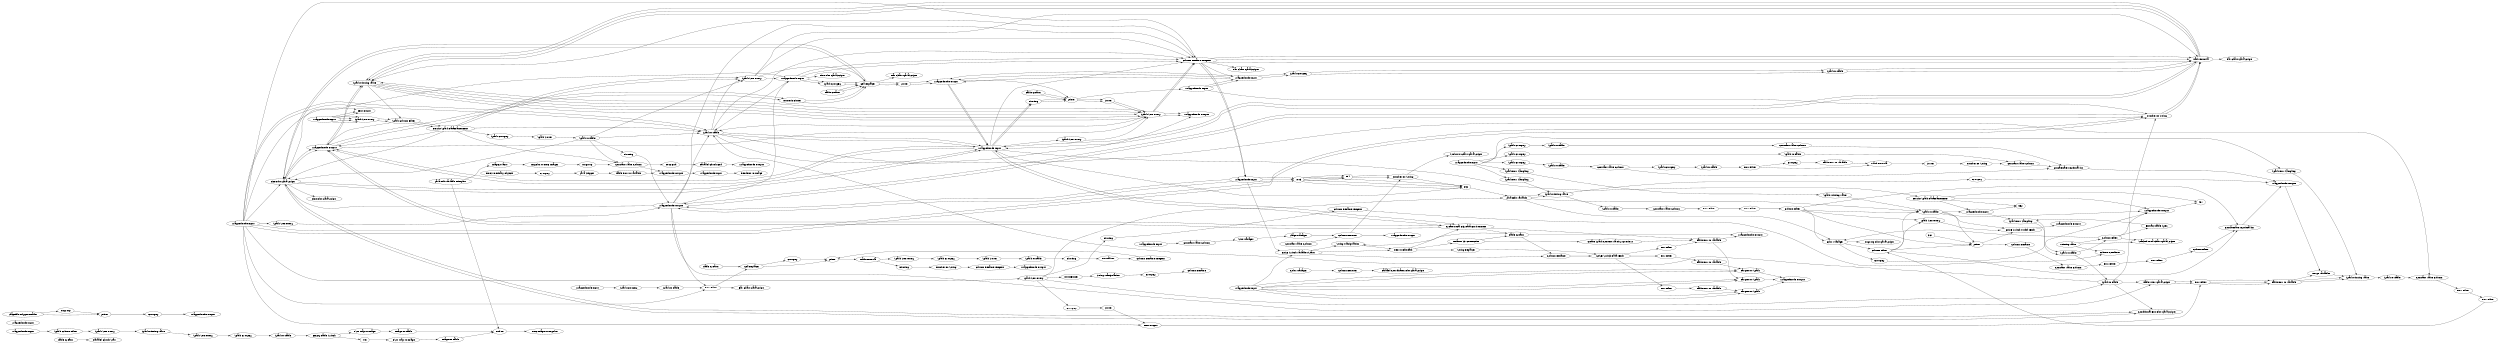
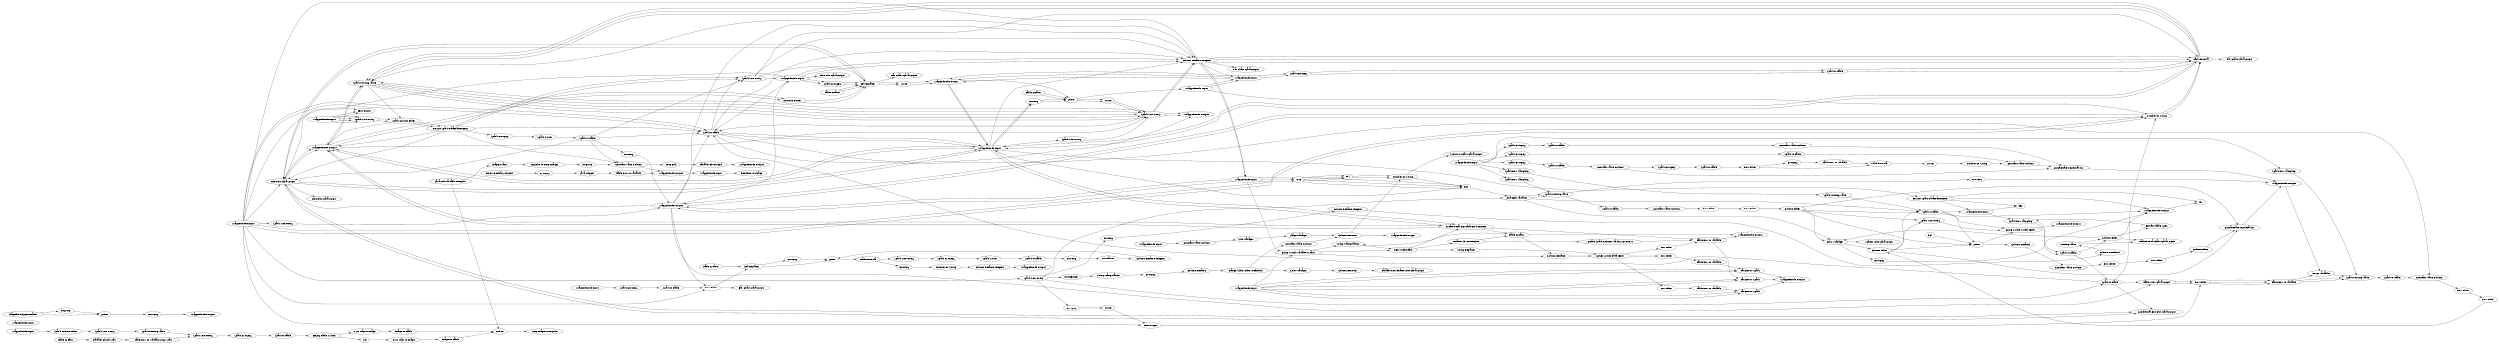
node "Ungroup Plot _JavaScript_": label "Ungroup Plot _JavaScript_" -> "Scatter Plot _JavaScript_"
edge "Missing Value" -> "Column Combiner": reversed
node "Range Slider Filter Definition": added
node "Table Row To Variable Loop Start": added
